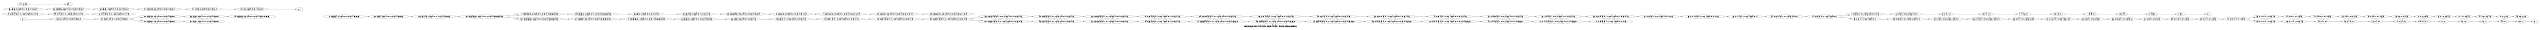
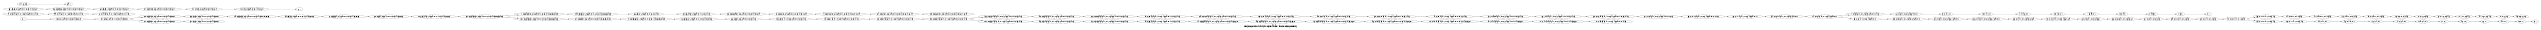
node "59 | 23 33 : 2 3 8 9 10 11 12 13 14 15 22 23": added
